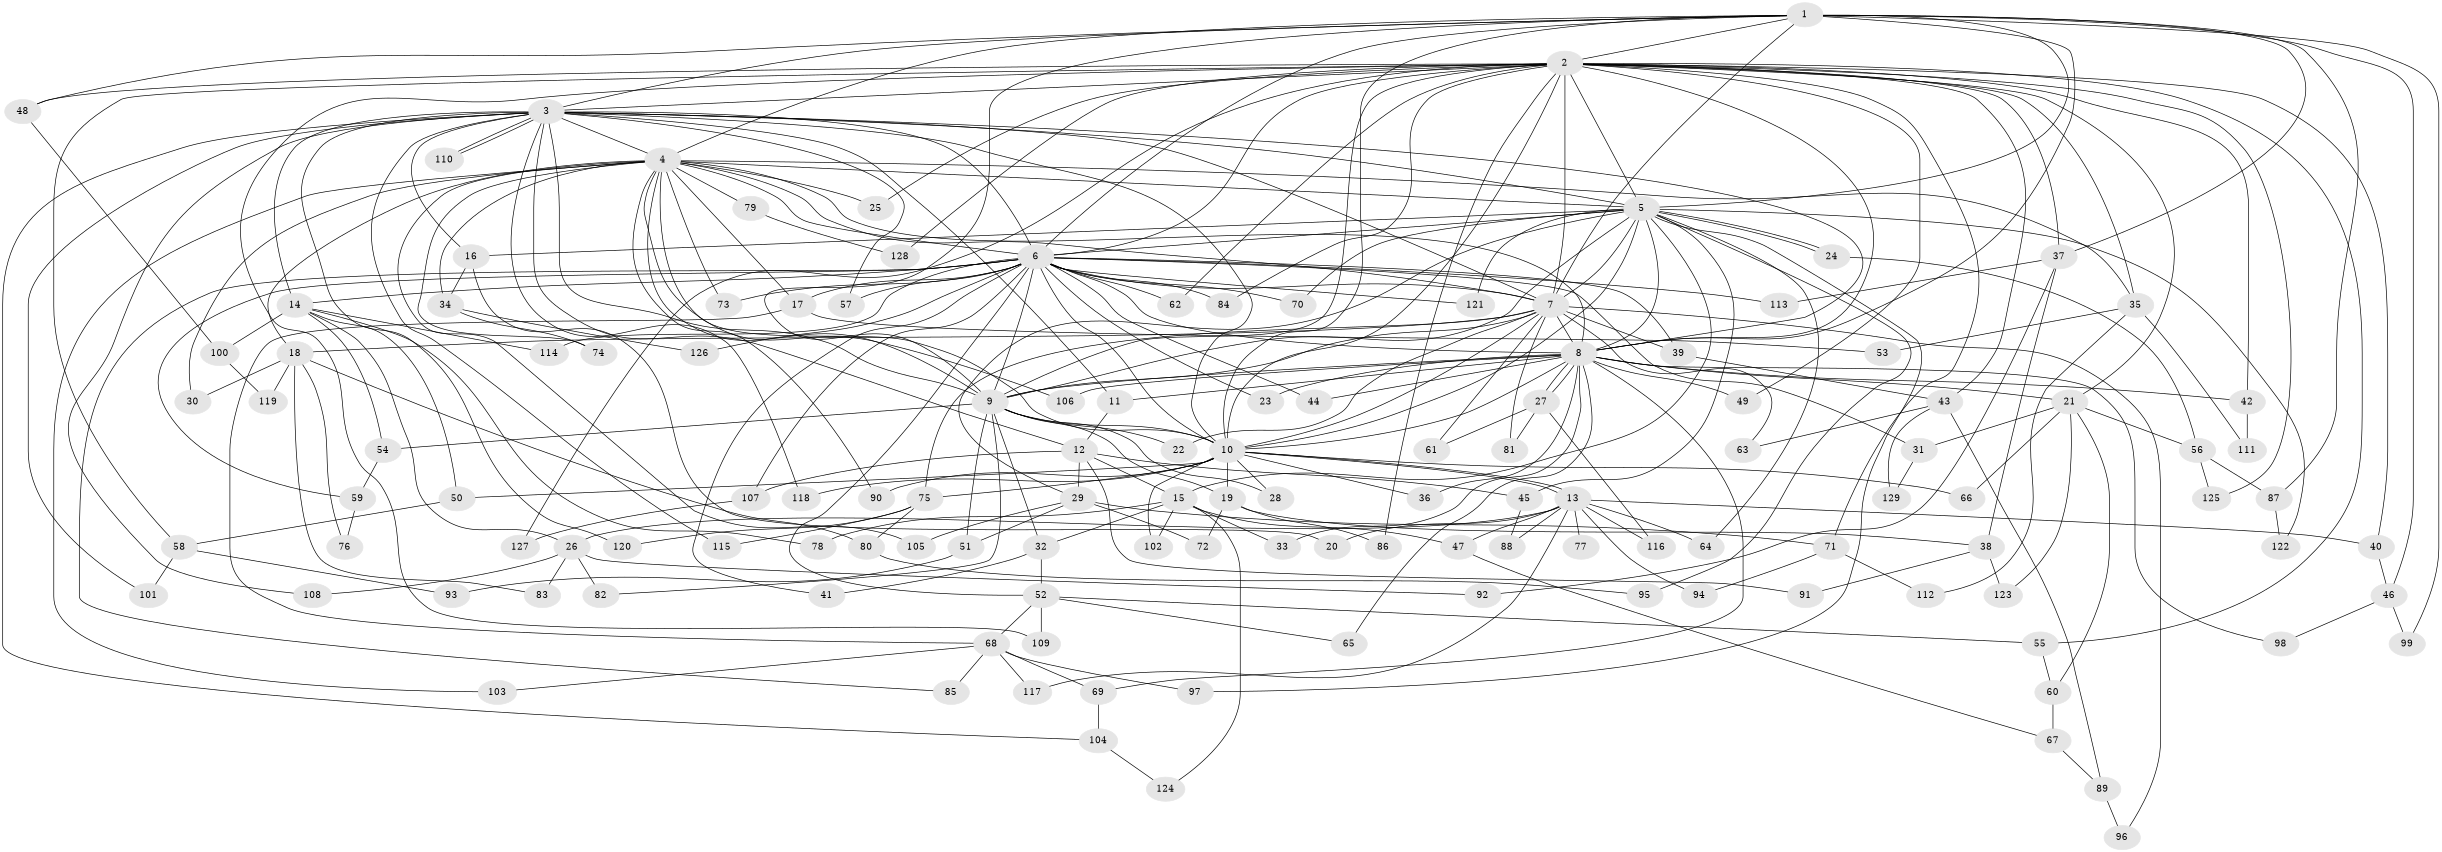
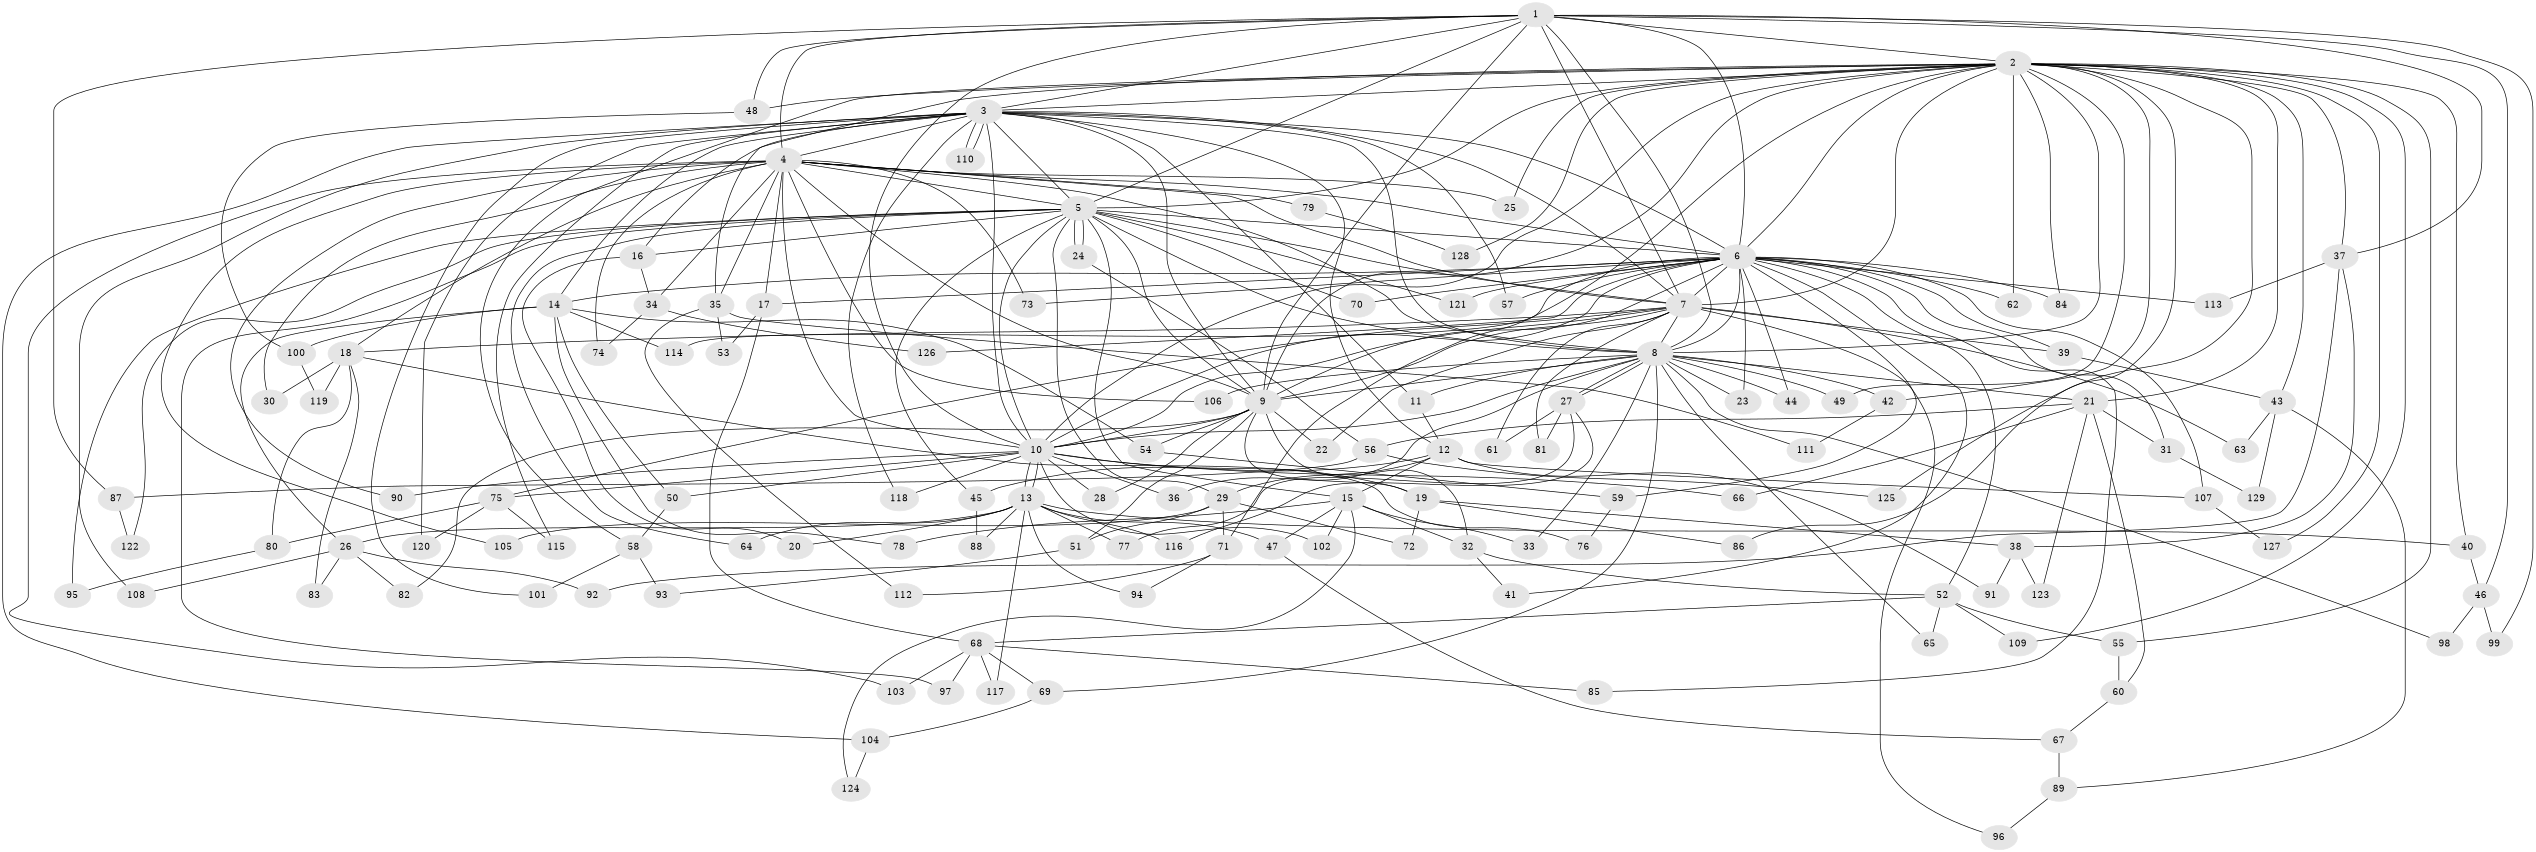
edge "27" -- "77": added
